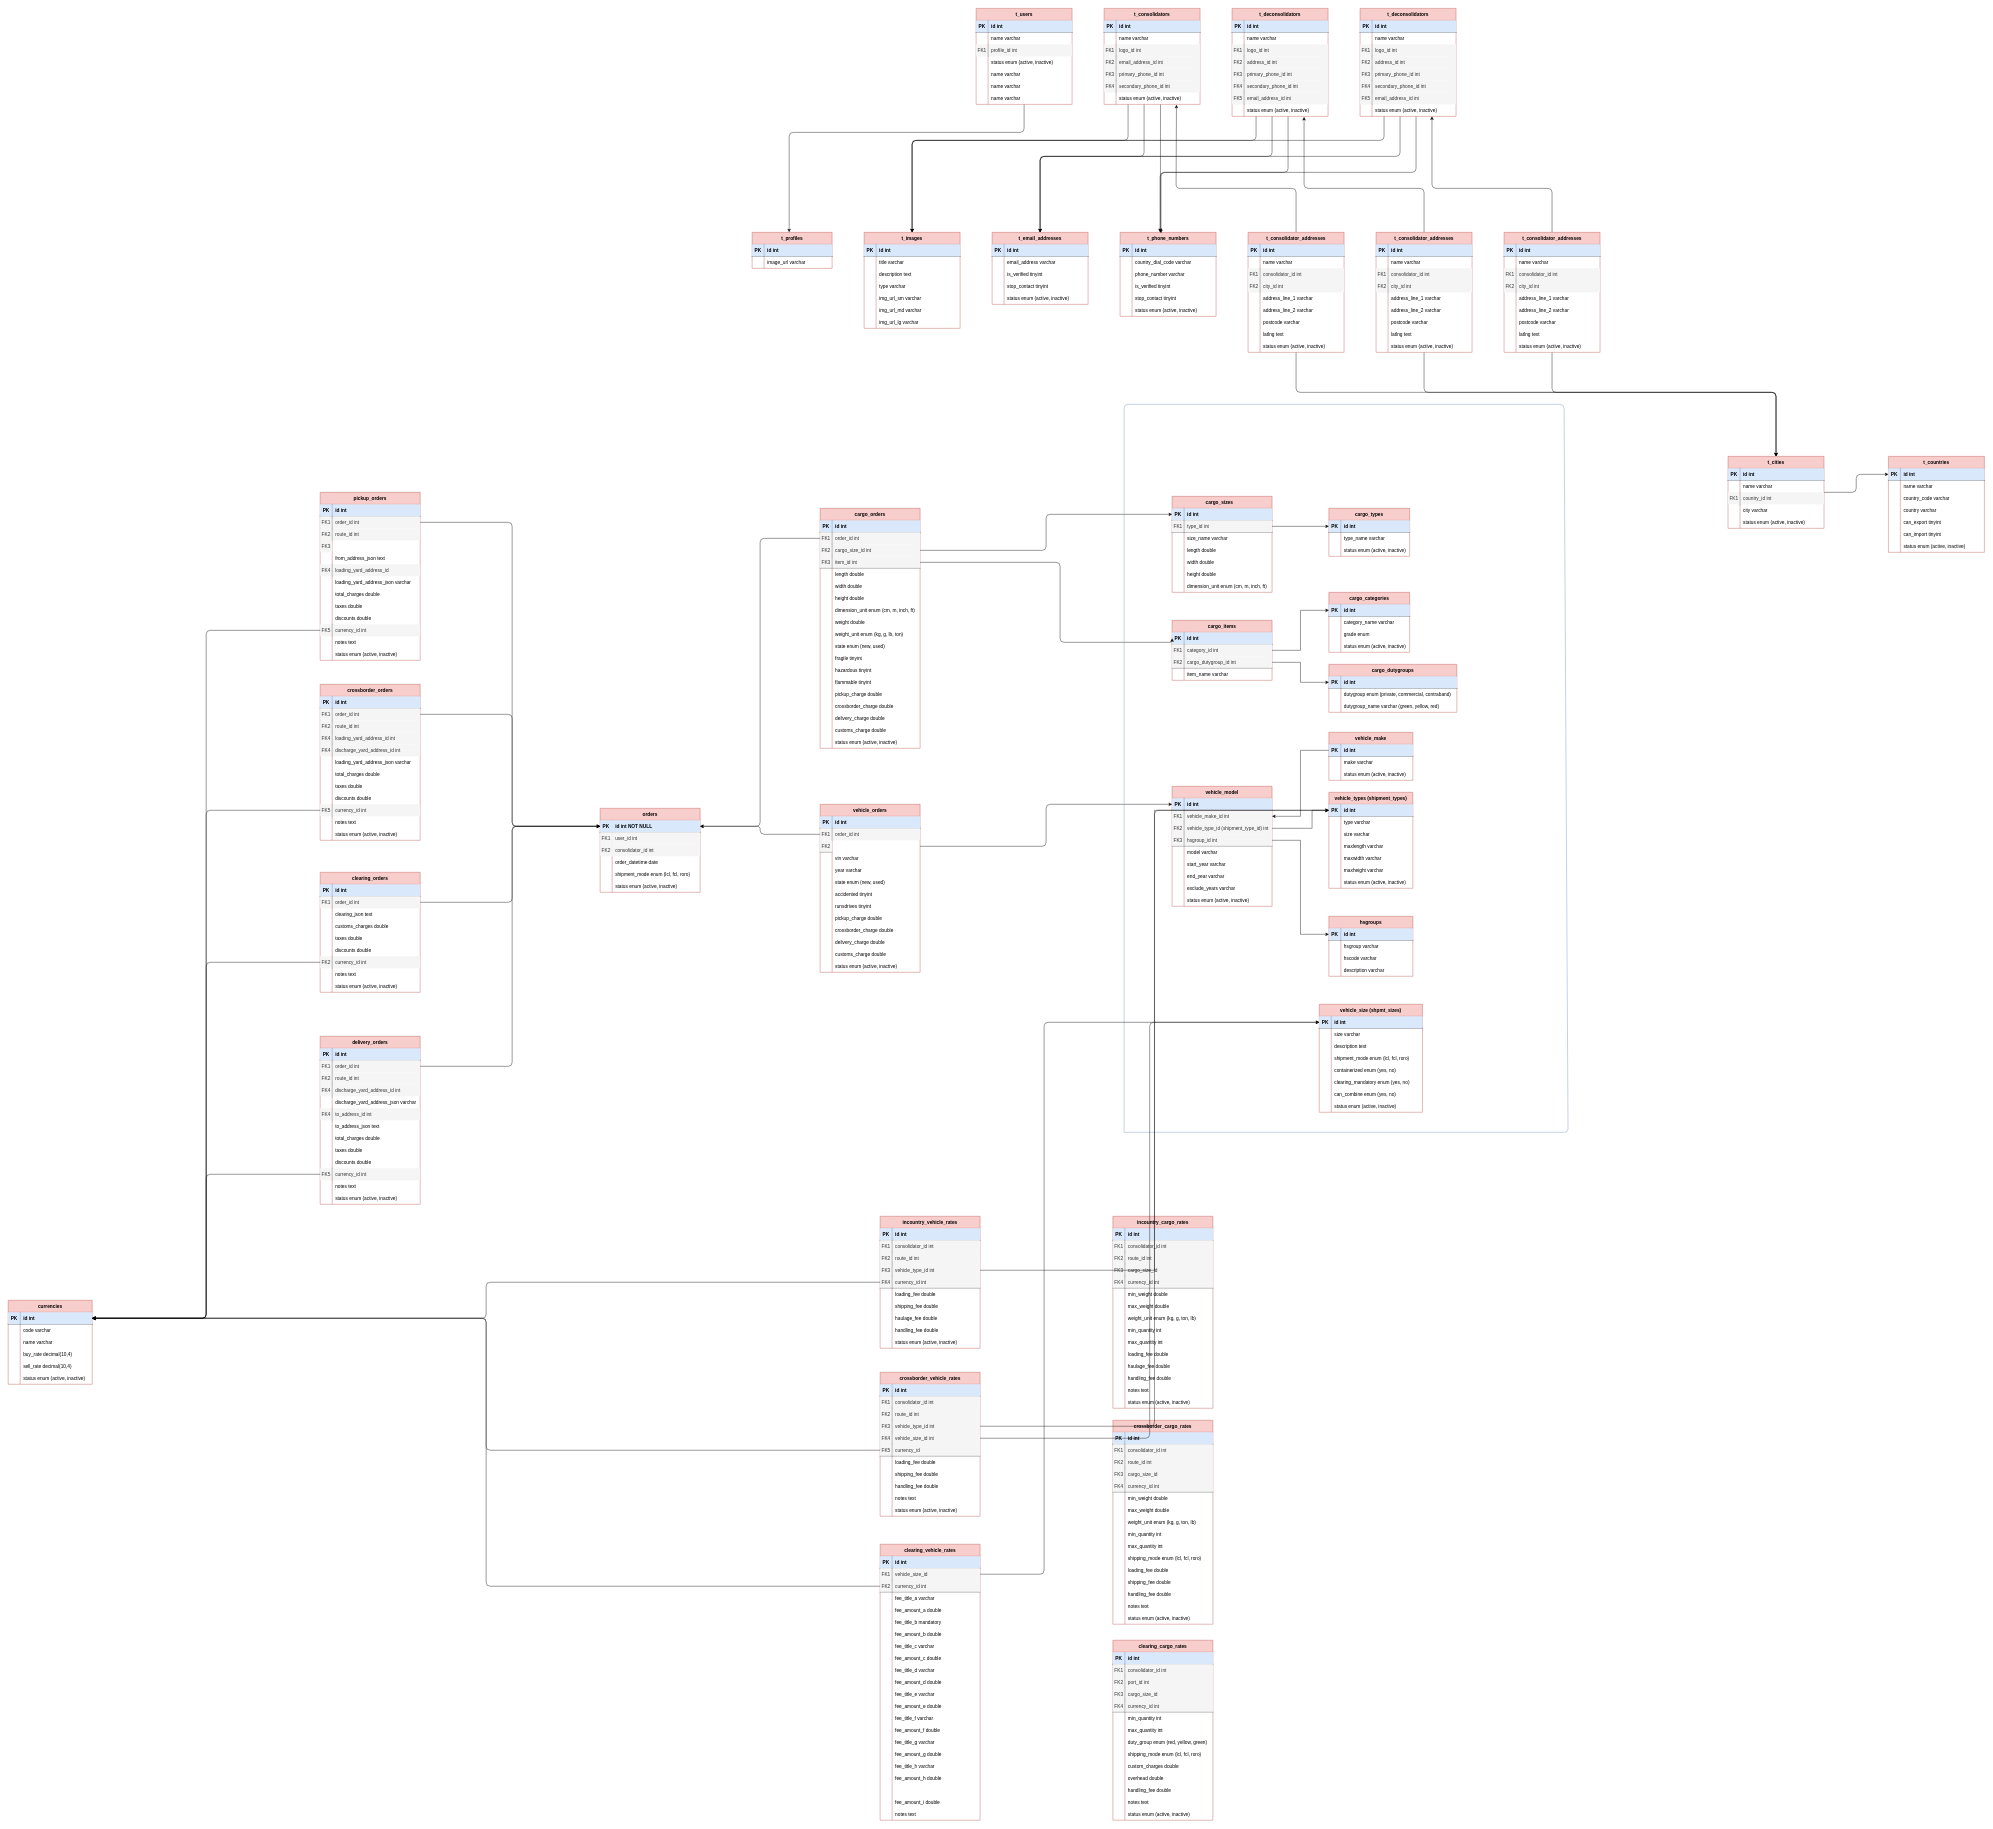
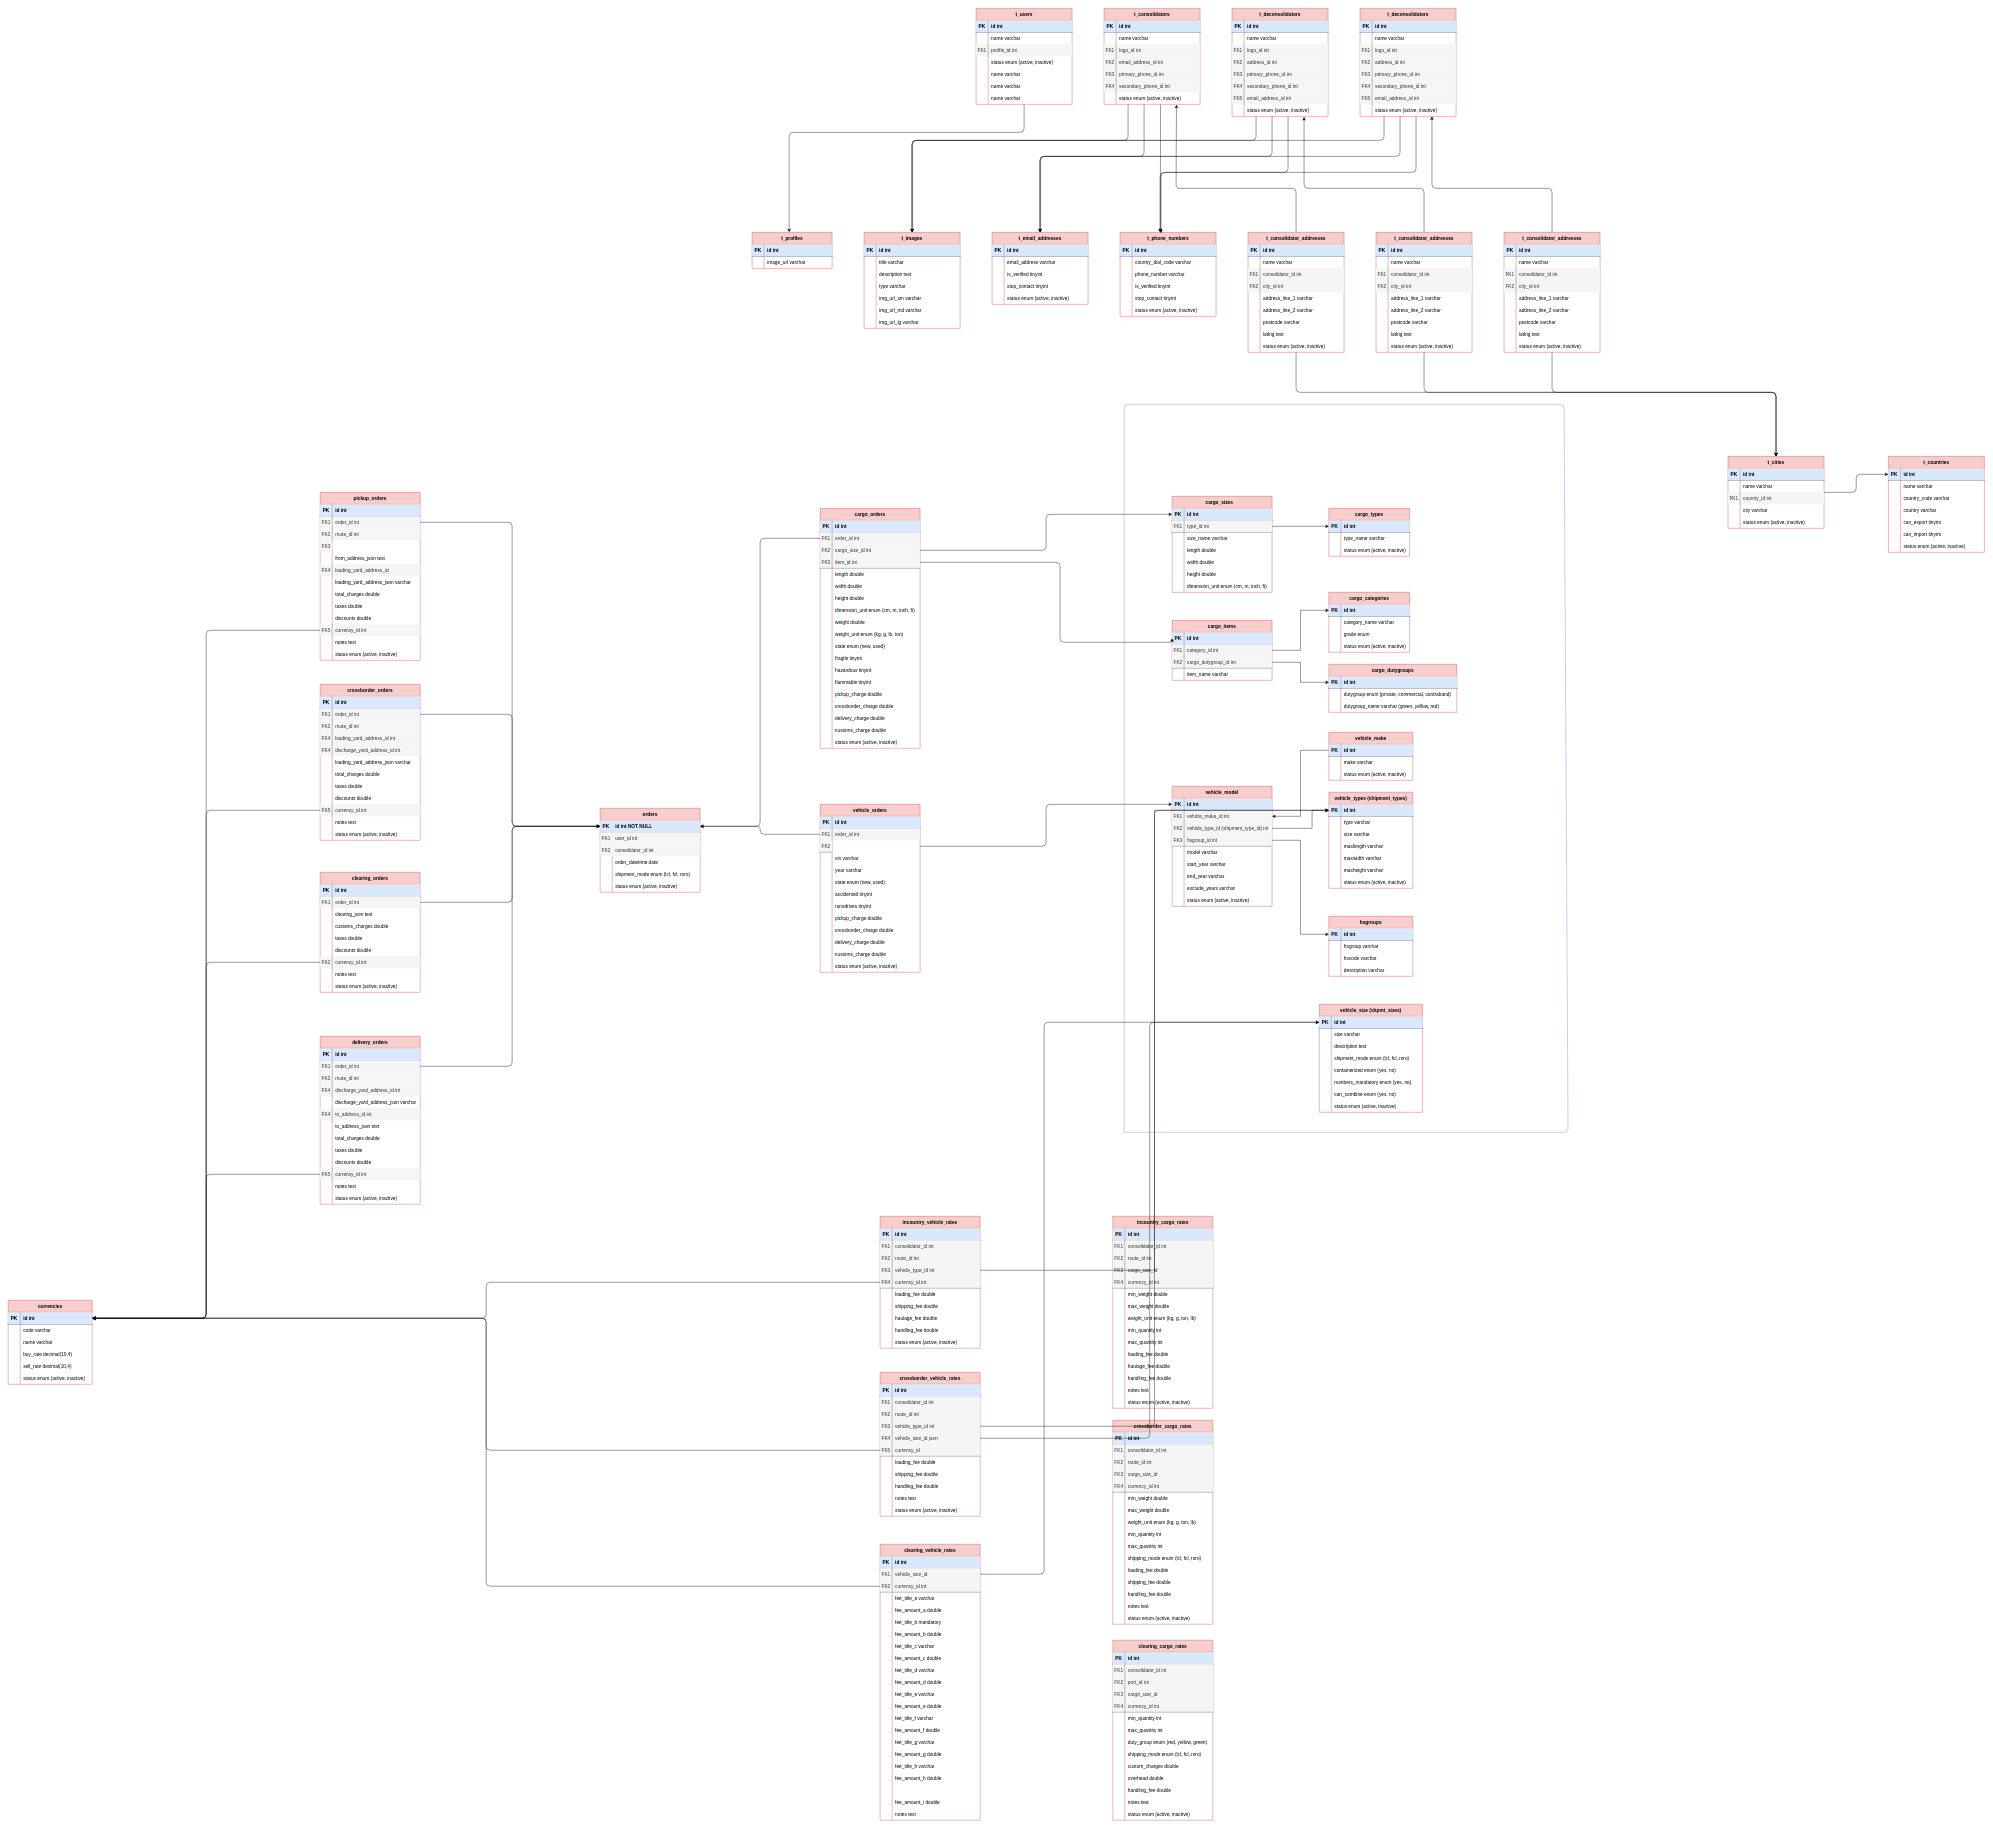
node "clearing_mandatory enum (yes, no)": label "clearing_mandatory enum (yes, no)" -> "numbers_mandatory enum (yes, no)"
node "vehicle_size_id int": label "vehicle_size_id int" -> "vehicle_size_id json"
